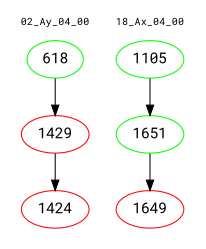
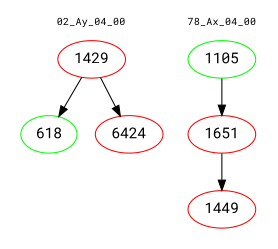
cluster "18_Ax_04_00": label "18_Ax_04_00" -> "78_Ax_04_00"
edge "618" -> "1429": reversed
node "1651": color green -> red
node "1424": label "1424" -> "6424"
node "1649": label "1649" -> "1449"
